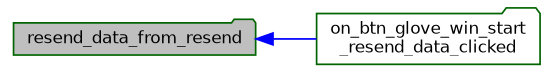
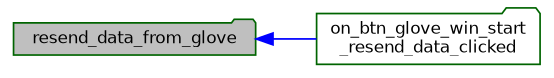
node "resend_data_from_resend": label "resend_data_from_resend" -> "resend_data_from_glove"
